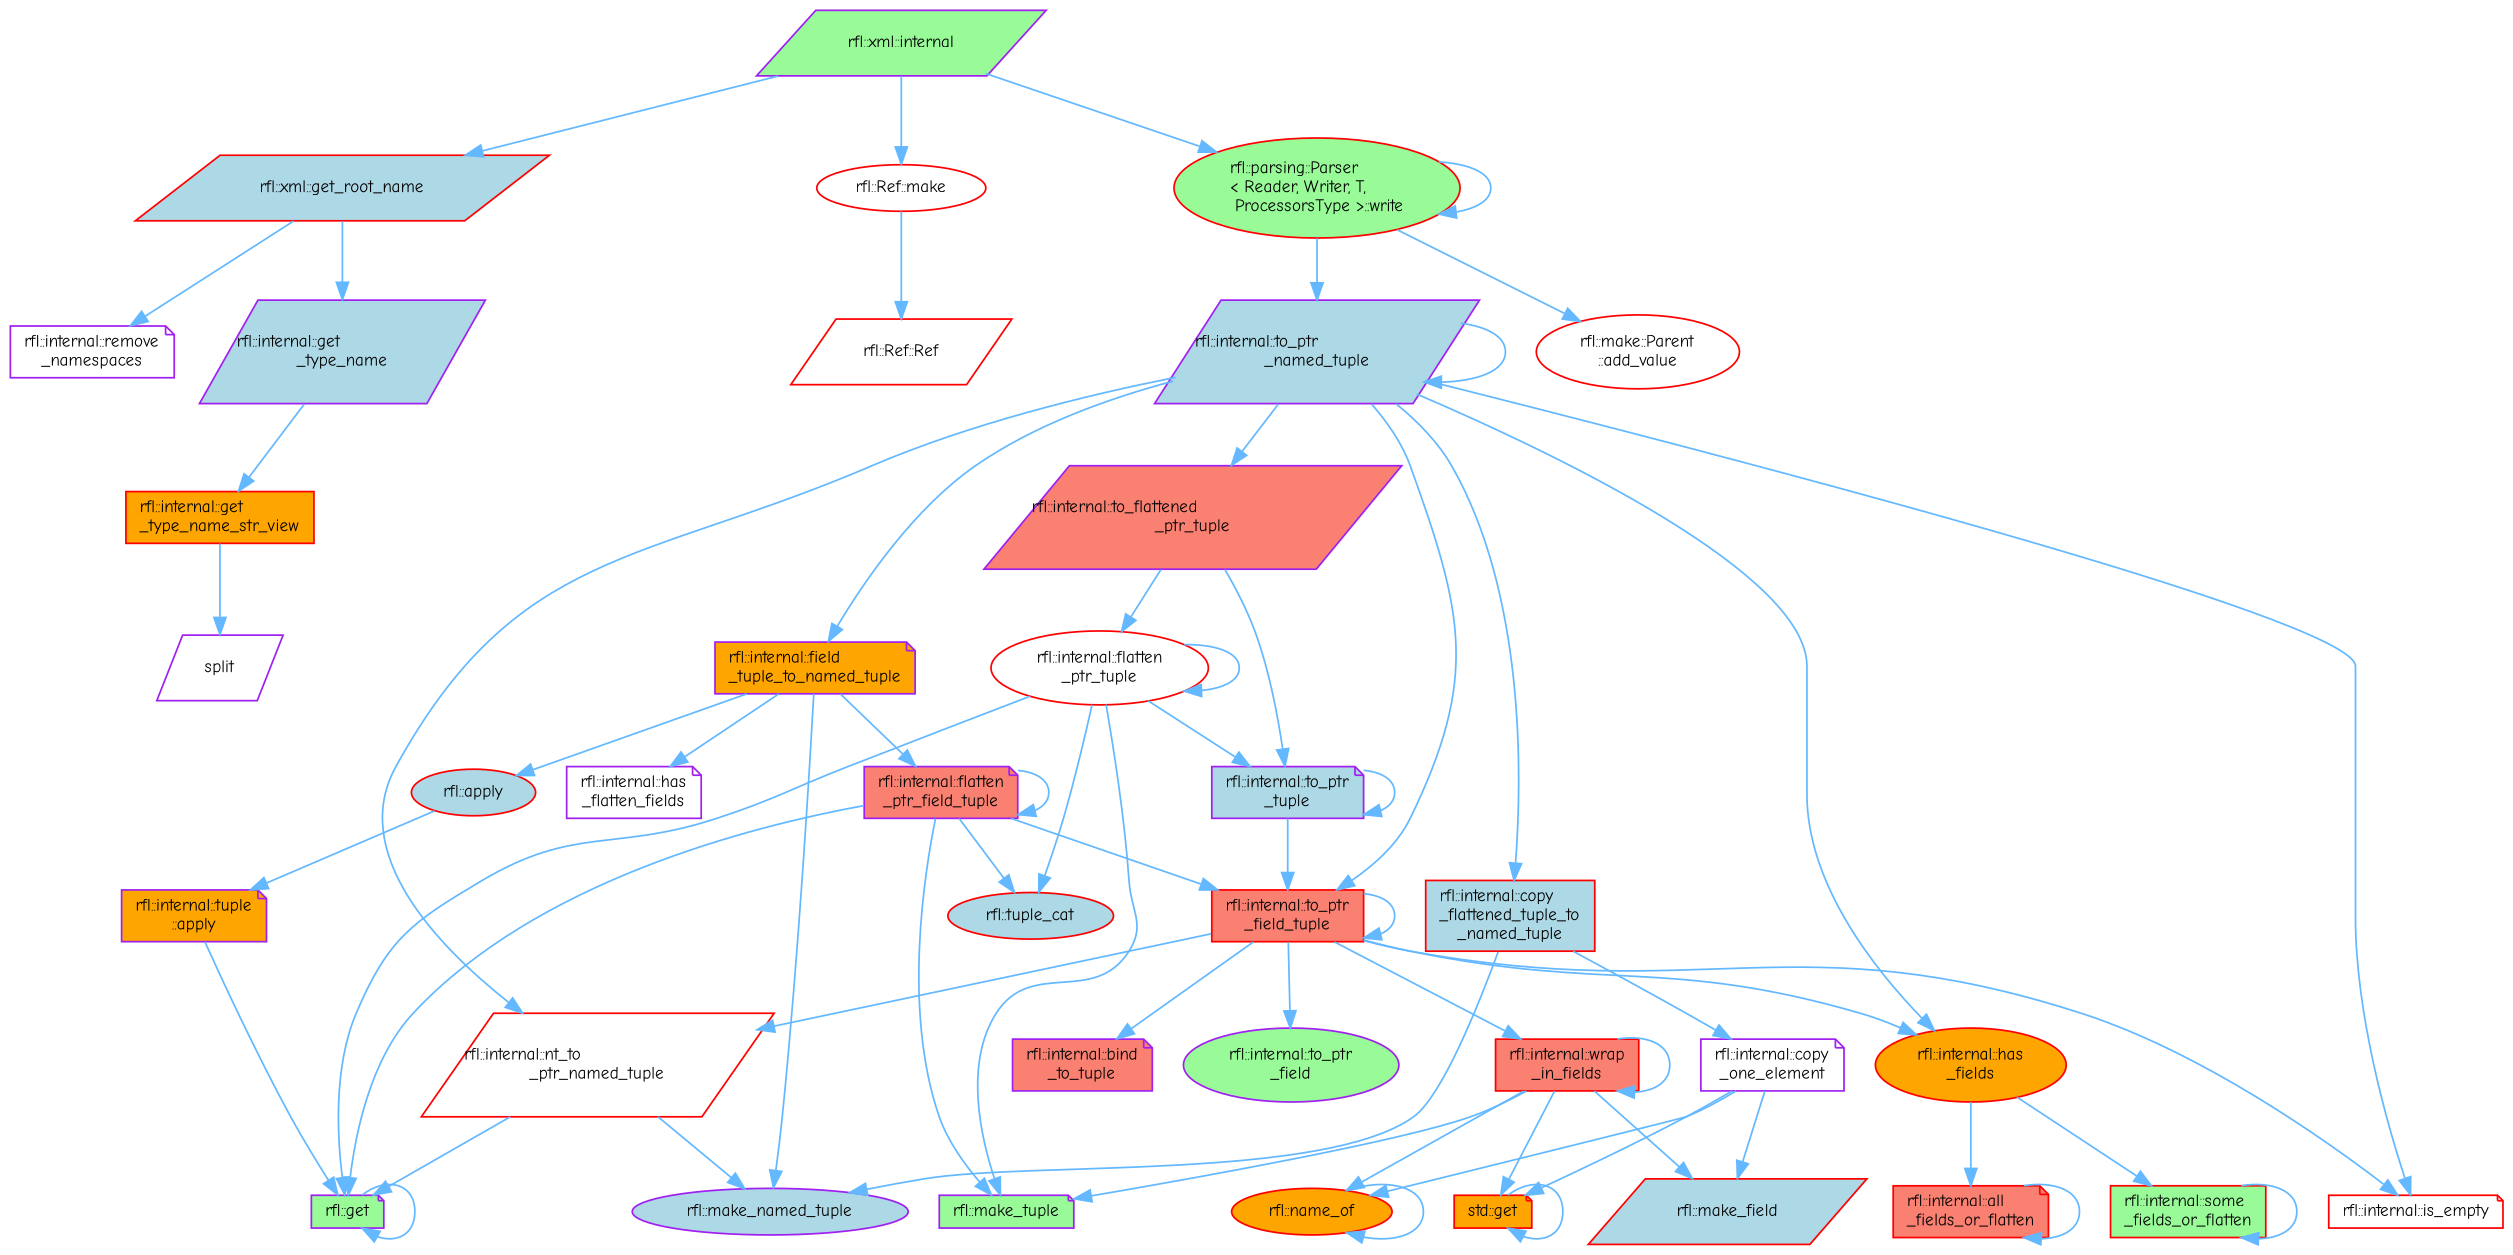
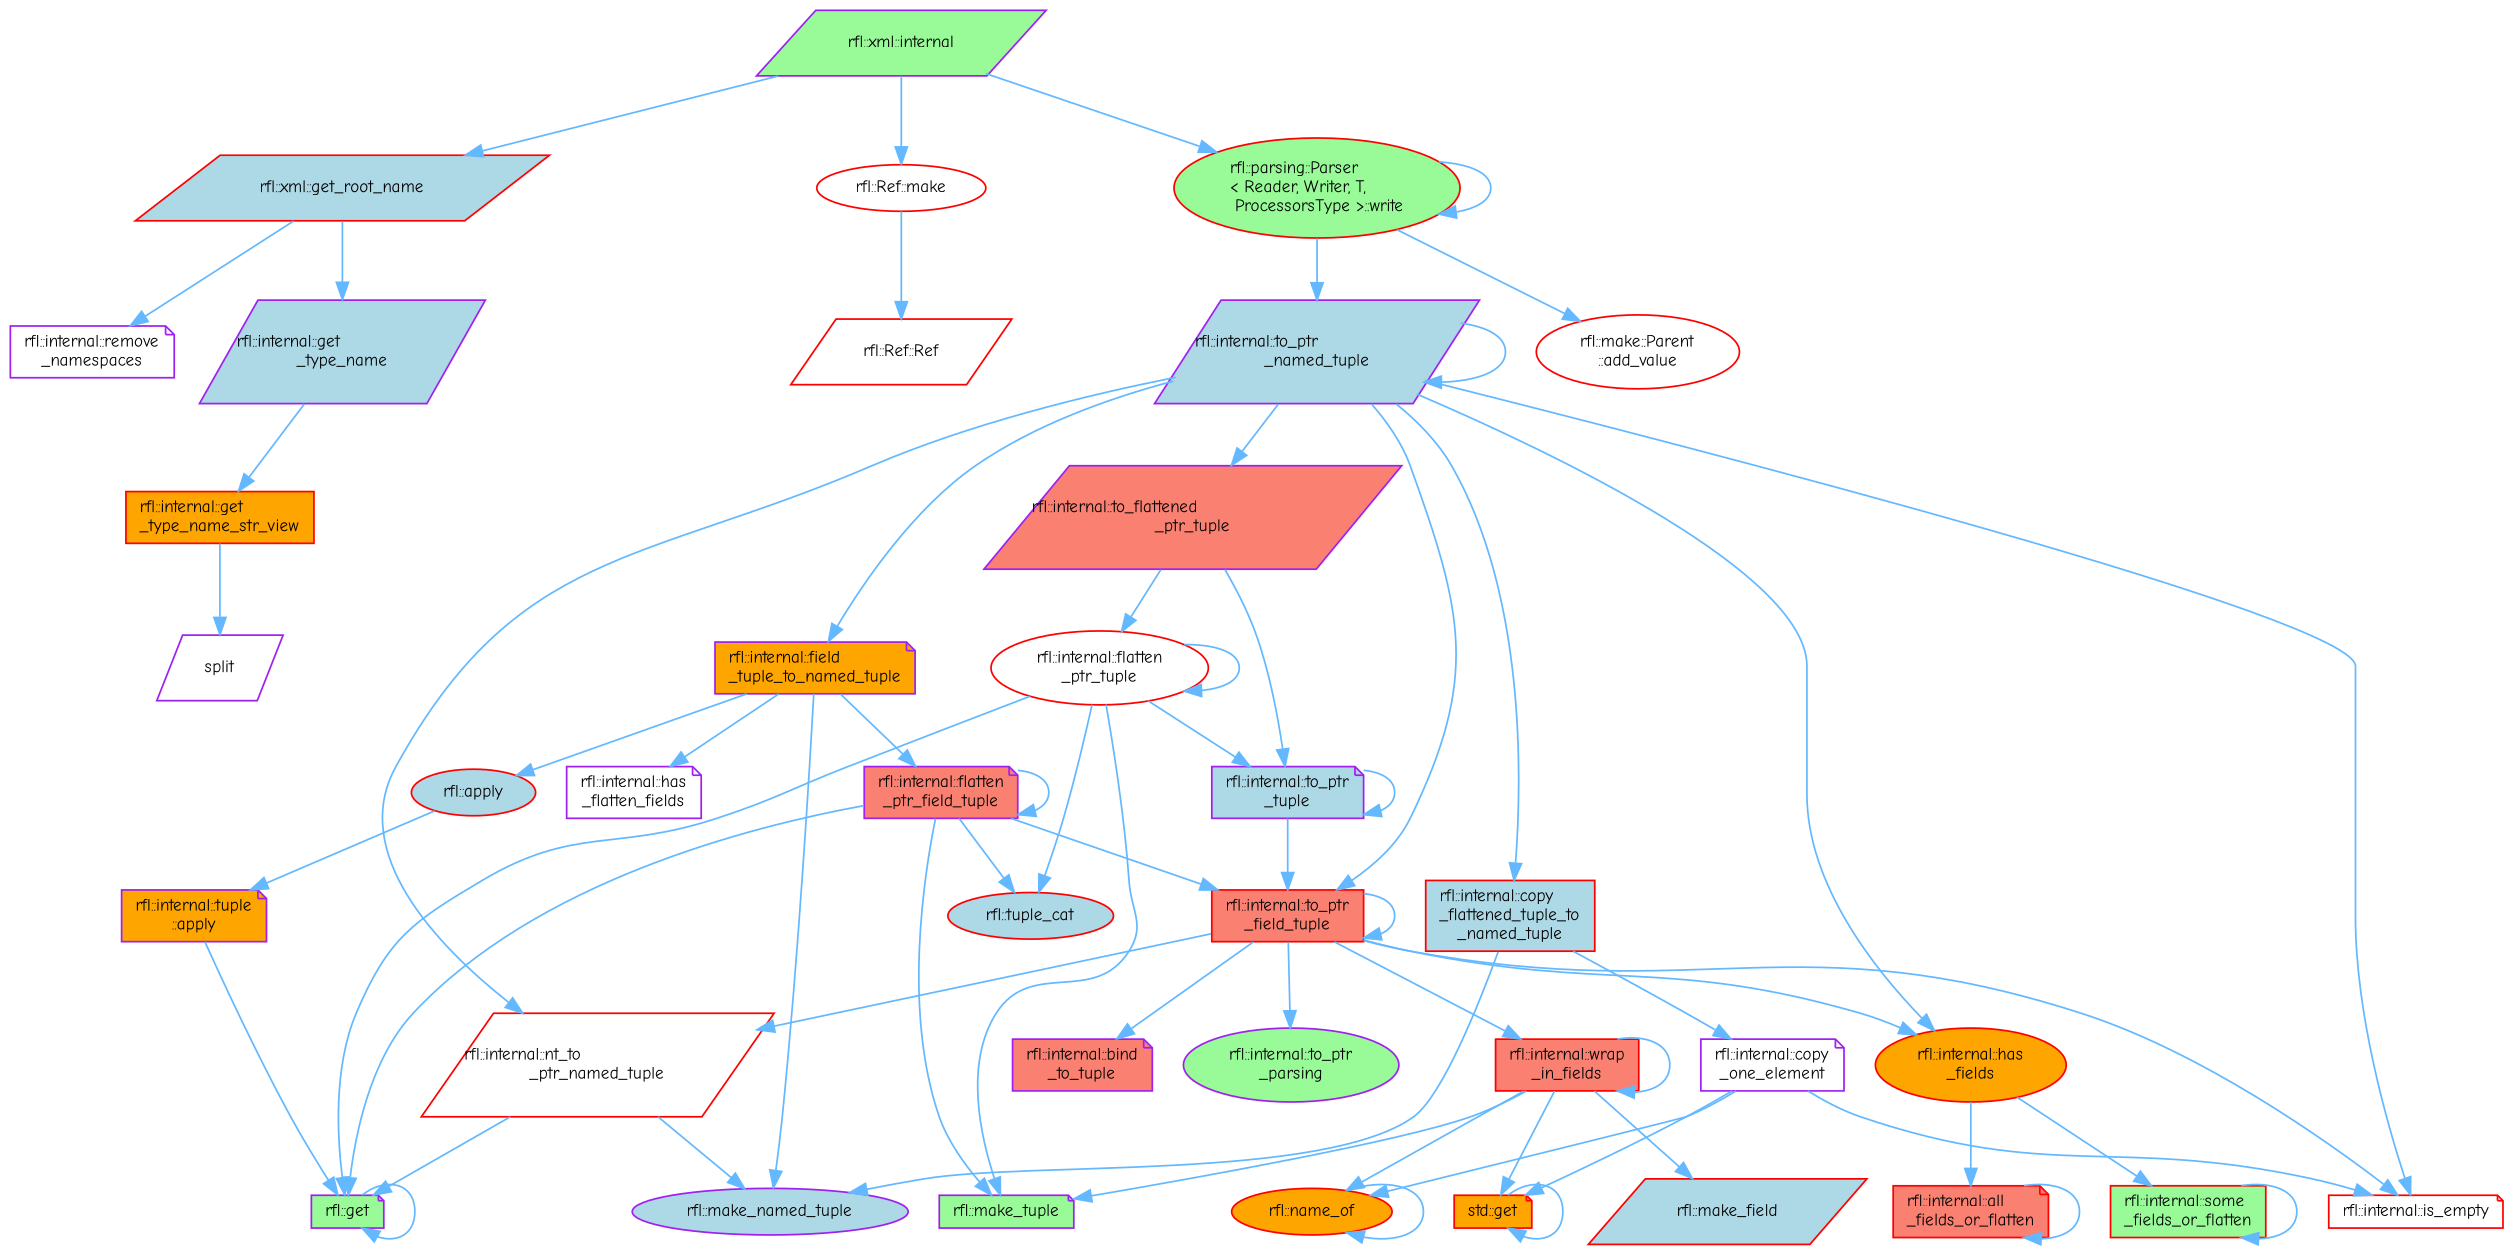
node "rfl::internal::to_ptr _field": label "rfl::internal::to_ptr _field" -> "rfl::internal::to_ptr _parsing"
edge "rfl::internal::copy _one_element" -> "rfl::make_field": now "rfl::internal::copy _one_element" -> "rfl::internal::is_empty"
